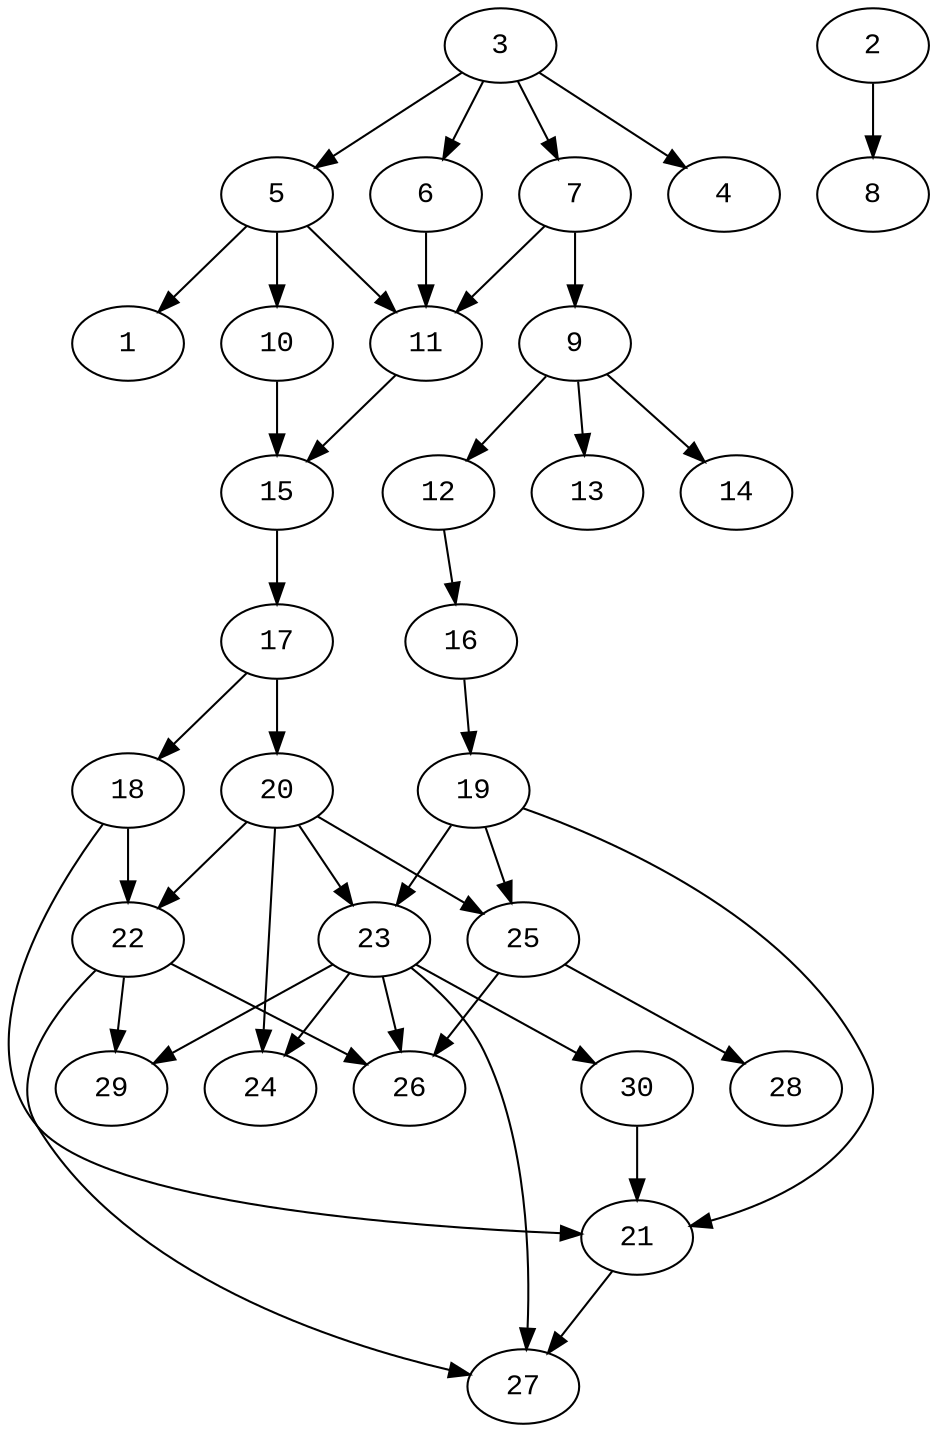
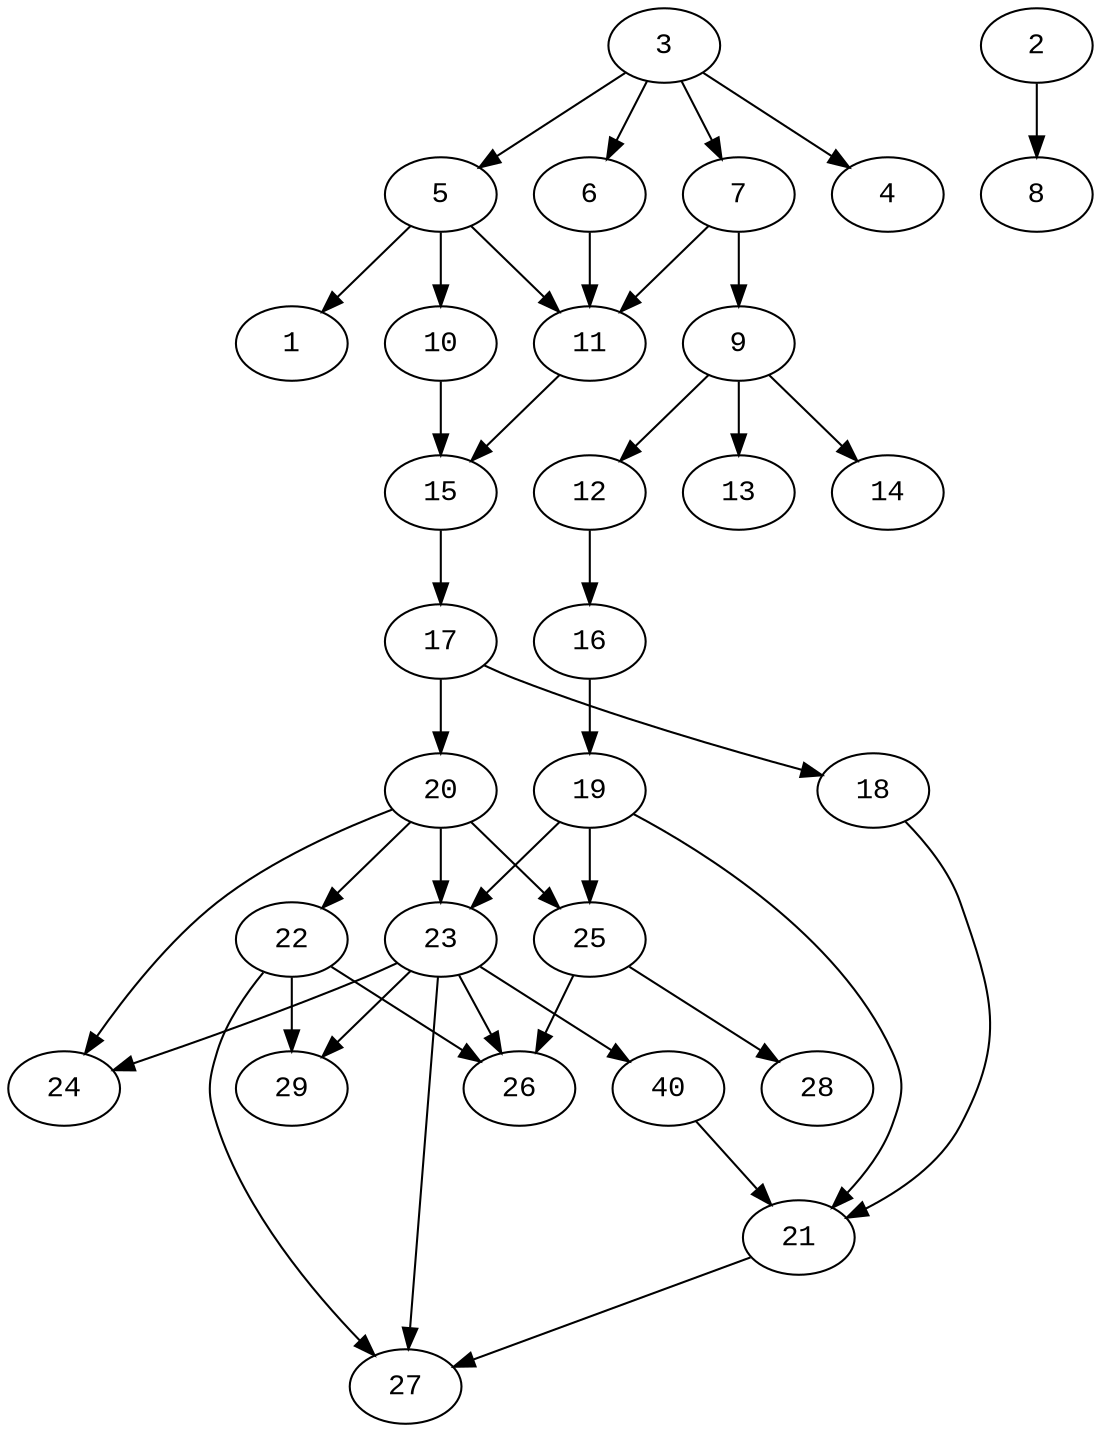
edge "18" -> "22": removed
node "30": label "30" -> "40"
